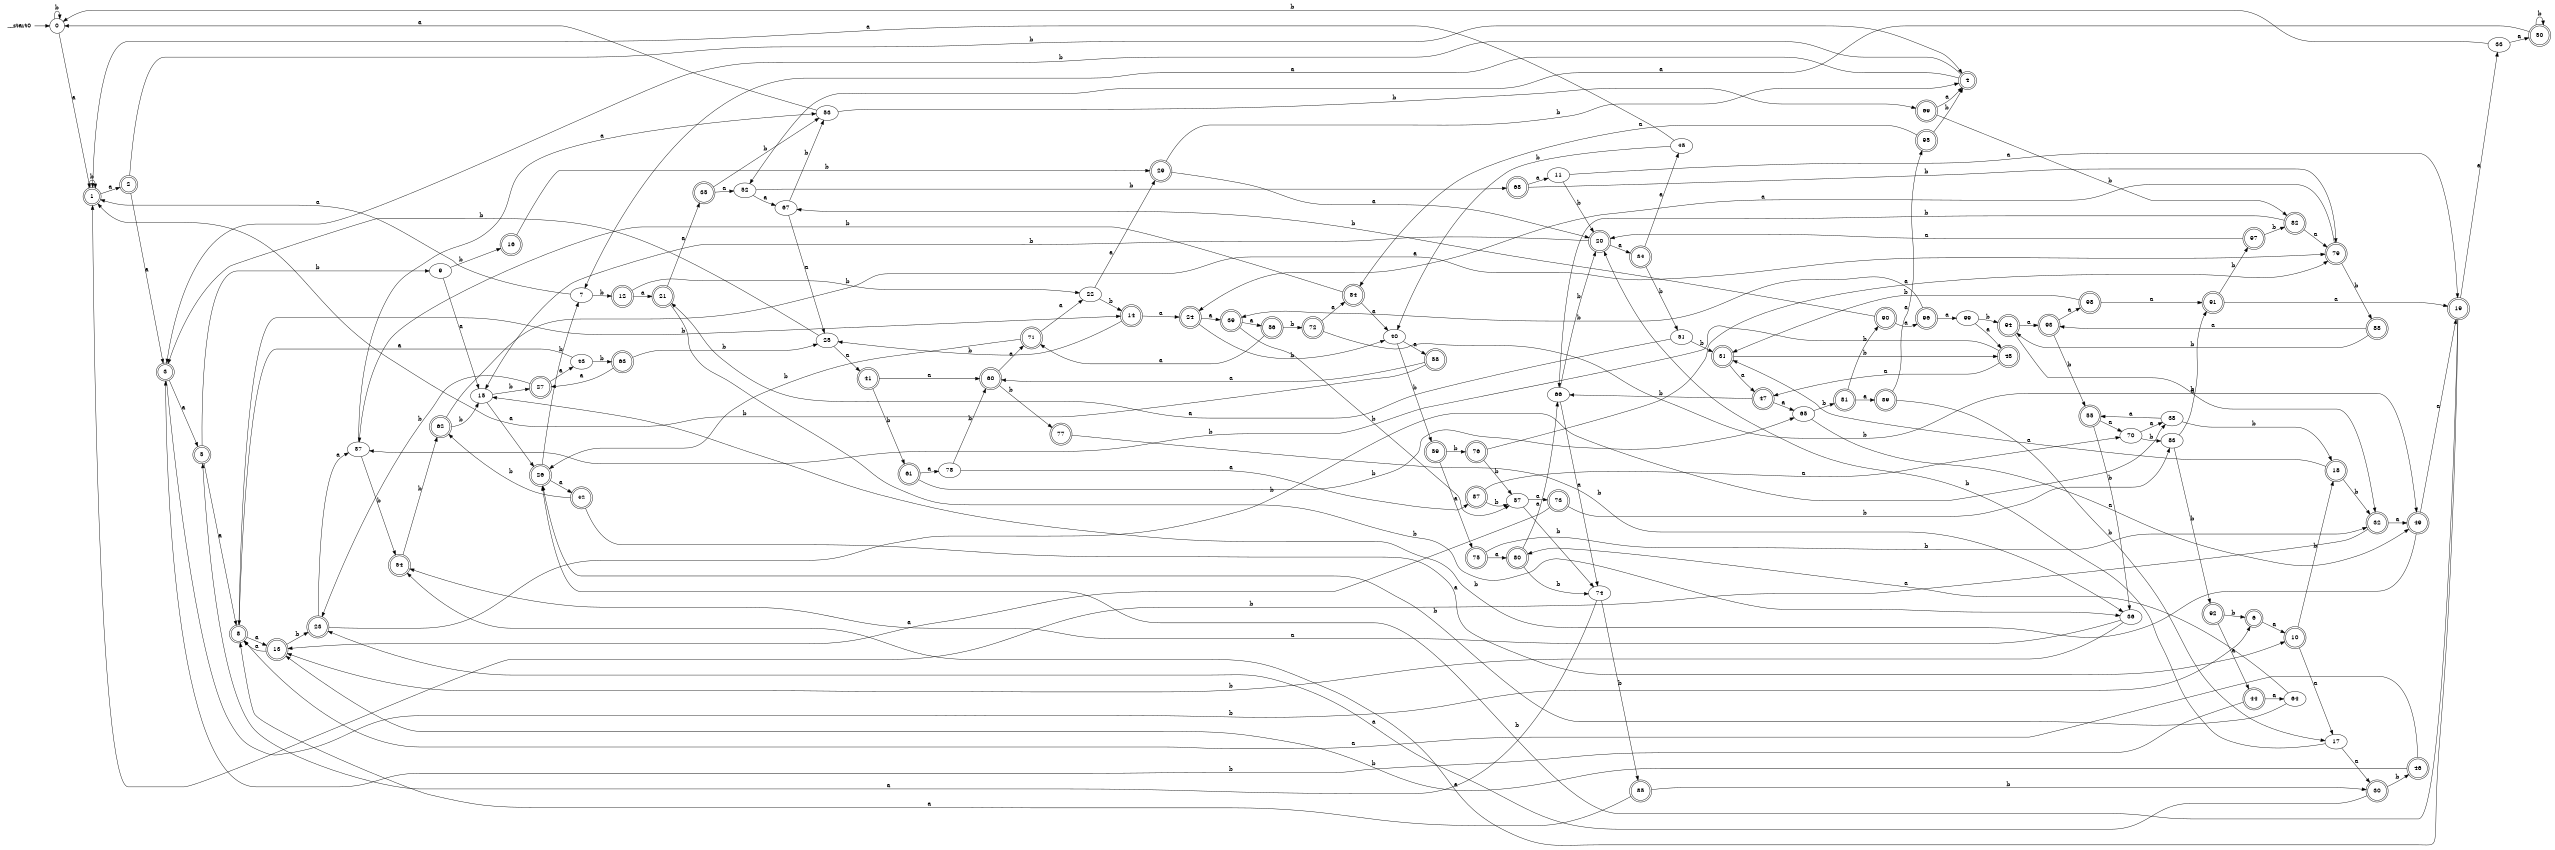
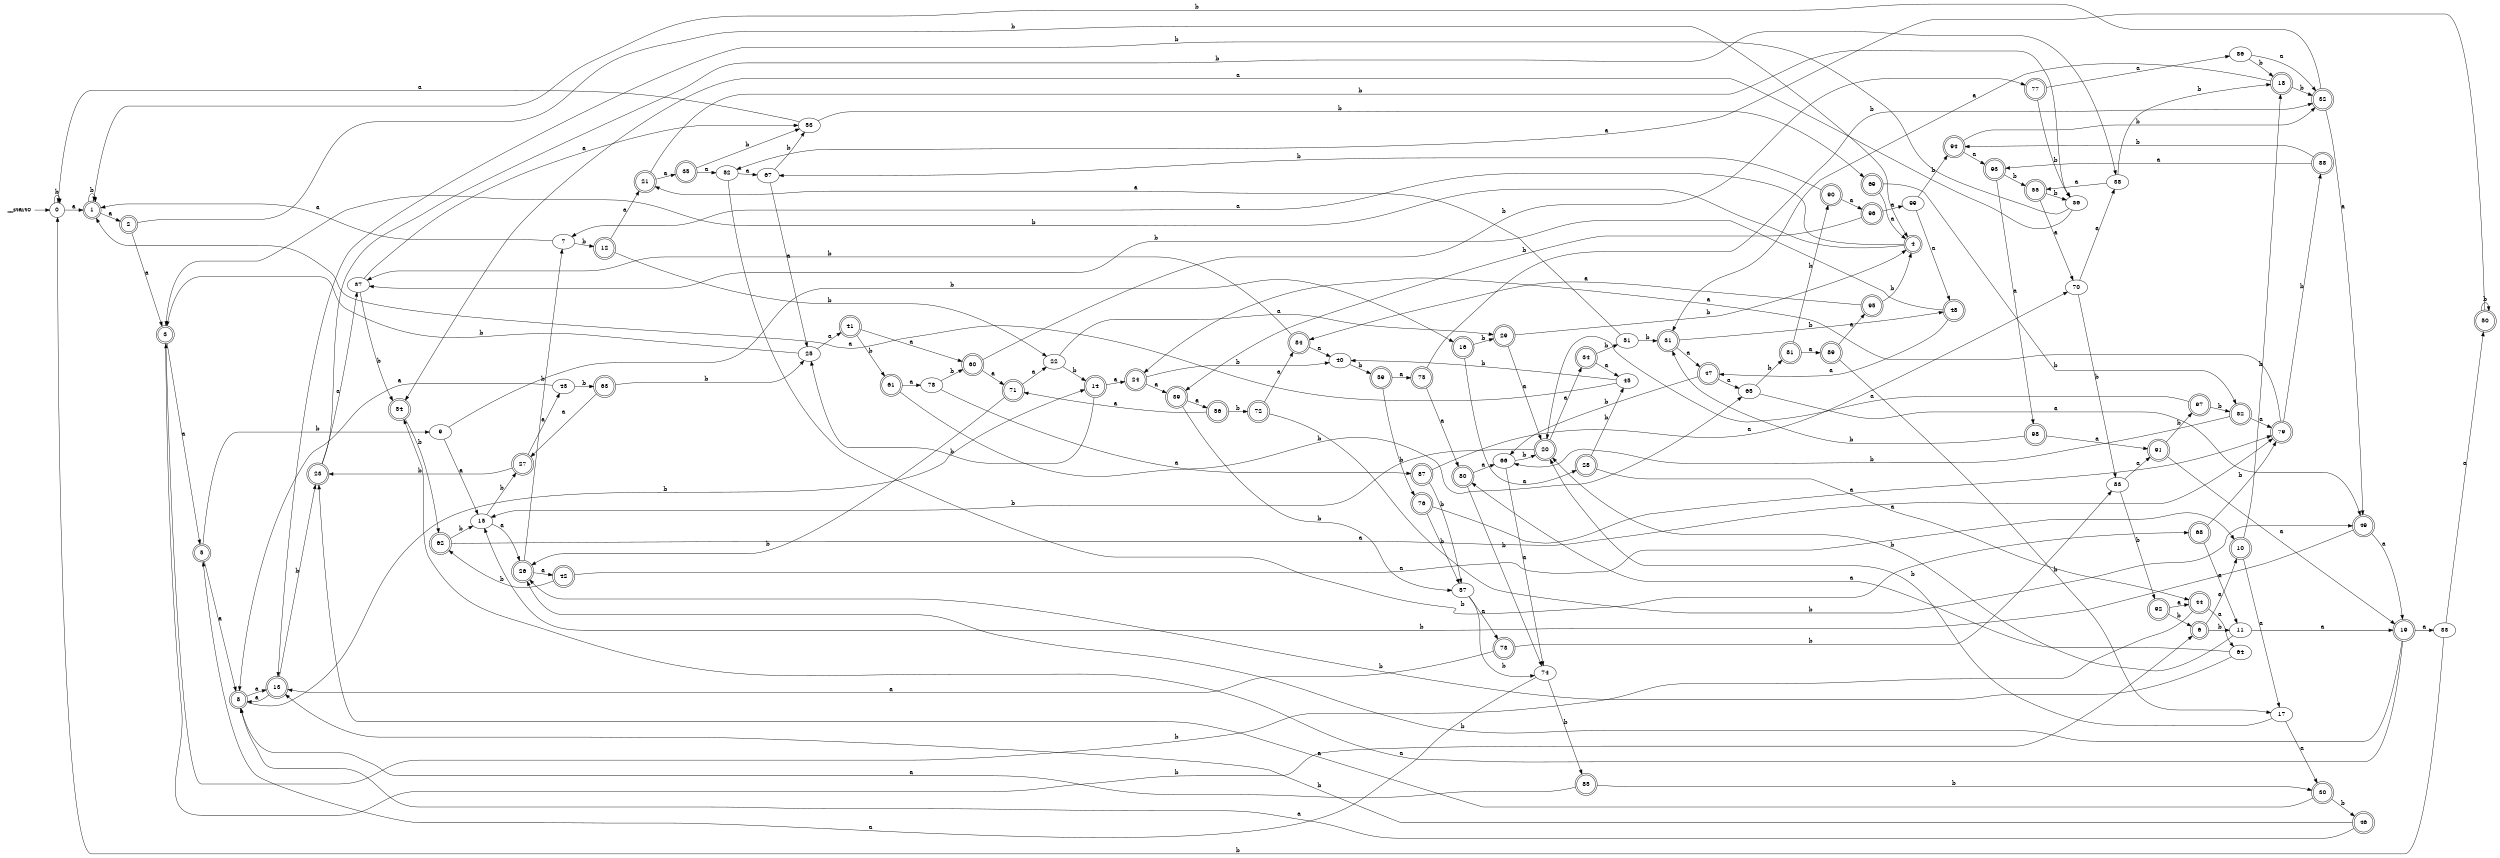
node "86": added
node "58": removed
node "28": added
edge "6" -> "11": added, label "b"
